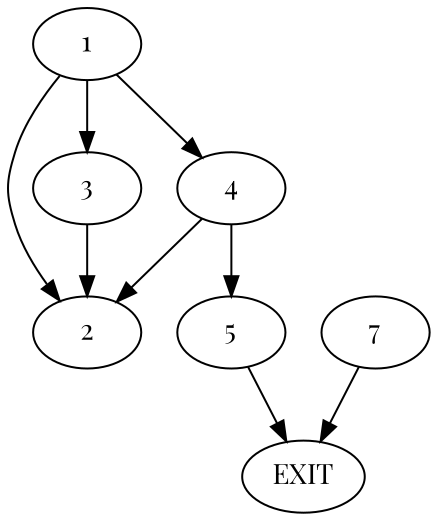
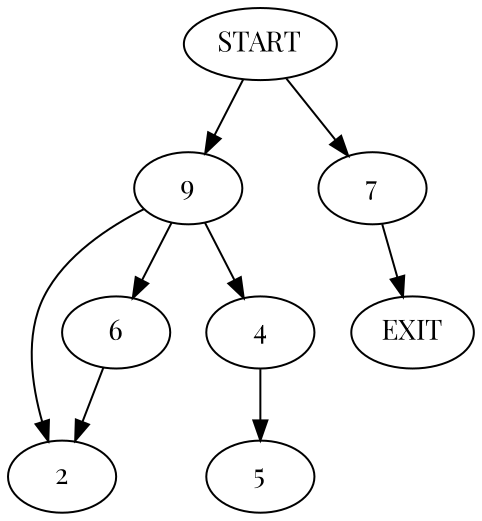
node "1": label "1" -> "9"
node "START": added
node "3": label "3" -> "6"
edge "4" -> "2": removed
edge "5" -> "EXIT": removed
